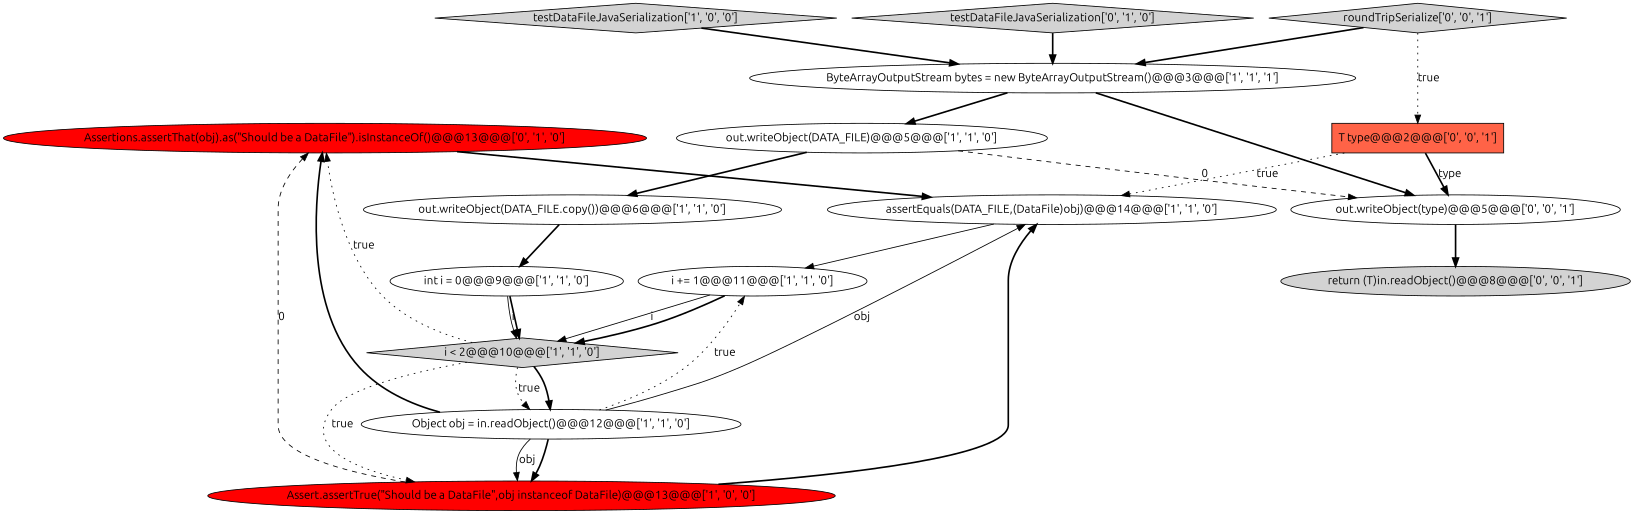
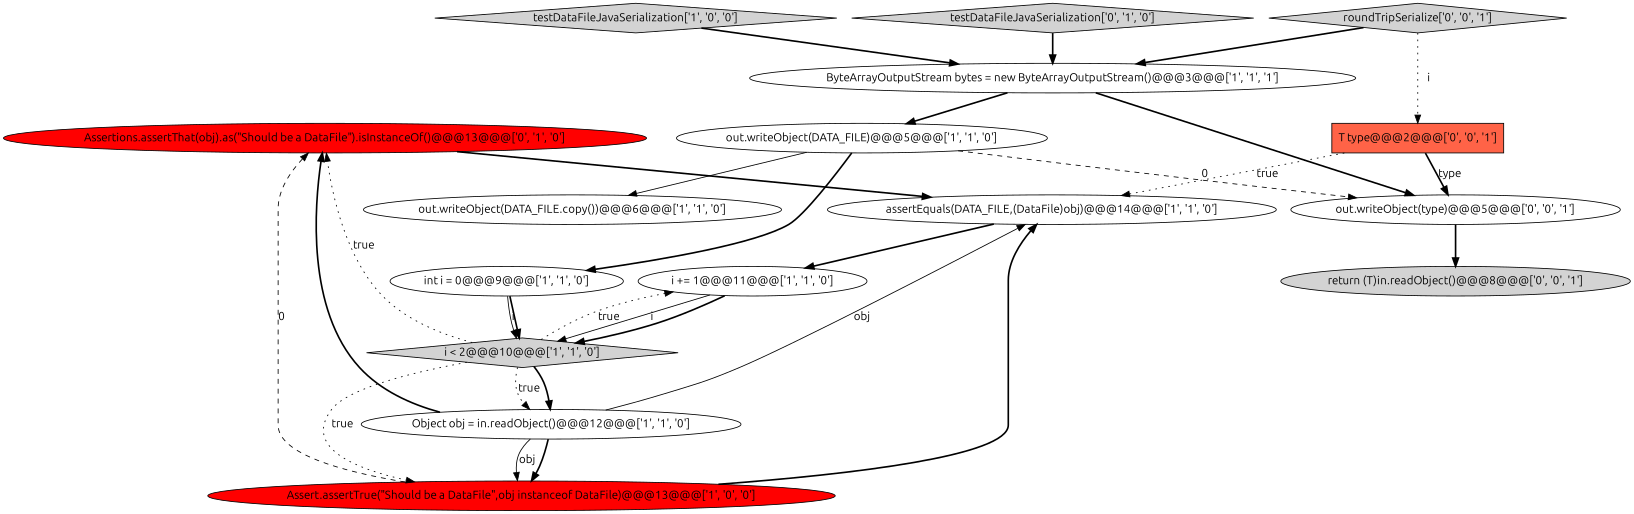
edge "roundTripSerialize['0', '0', '1']" -> "T type@@@2@@@['0', '0', '1']": label "true" -> "i"
edge "out.writeObject(DATA_FILE)@@@5@@@['1', '1', '0']" -> "out.writeObject(DATA_FILE.copy())@@@6@@@['1', '1', '0']": style bold -> solid
edge "out.writeObject(DATA_FILE.copy())@@@6@@@['1', '1', '0']" -> "int i = 0@@@9@@@['1', '1', '0']": now "out.writeObject(DATA_FILE)@@@5@@@['1', '1', '0']" -> "int i = 0@@@9@@@['1', '1', '0']"
edge "assertEquals(DATA_FILE,(DataFile)obj)@@@14@@@['1', '1', '0']" -> "i += 1@@@11@@@['1', '1', '0']": style solid -> bold
edge "Object obj = in.readObject()@@@12@@@['1', '1', '0']" -> "i += 1@@@11@@@['1', '1', '0']": now "i < 2@@@10@@@['1', '1', '0']" -> "i += 1@@@11@@@['1', '1', '0']"
